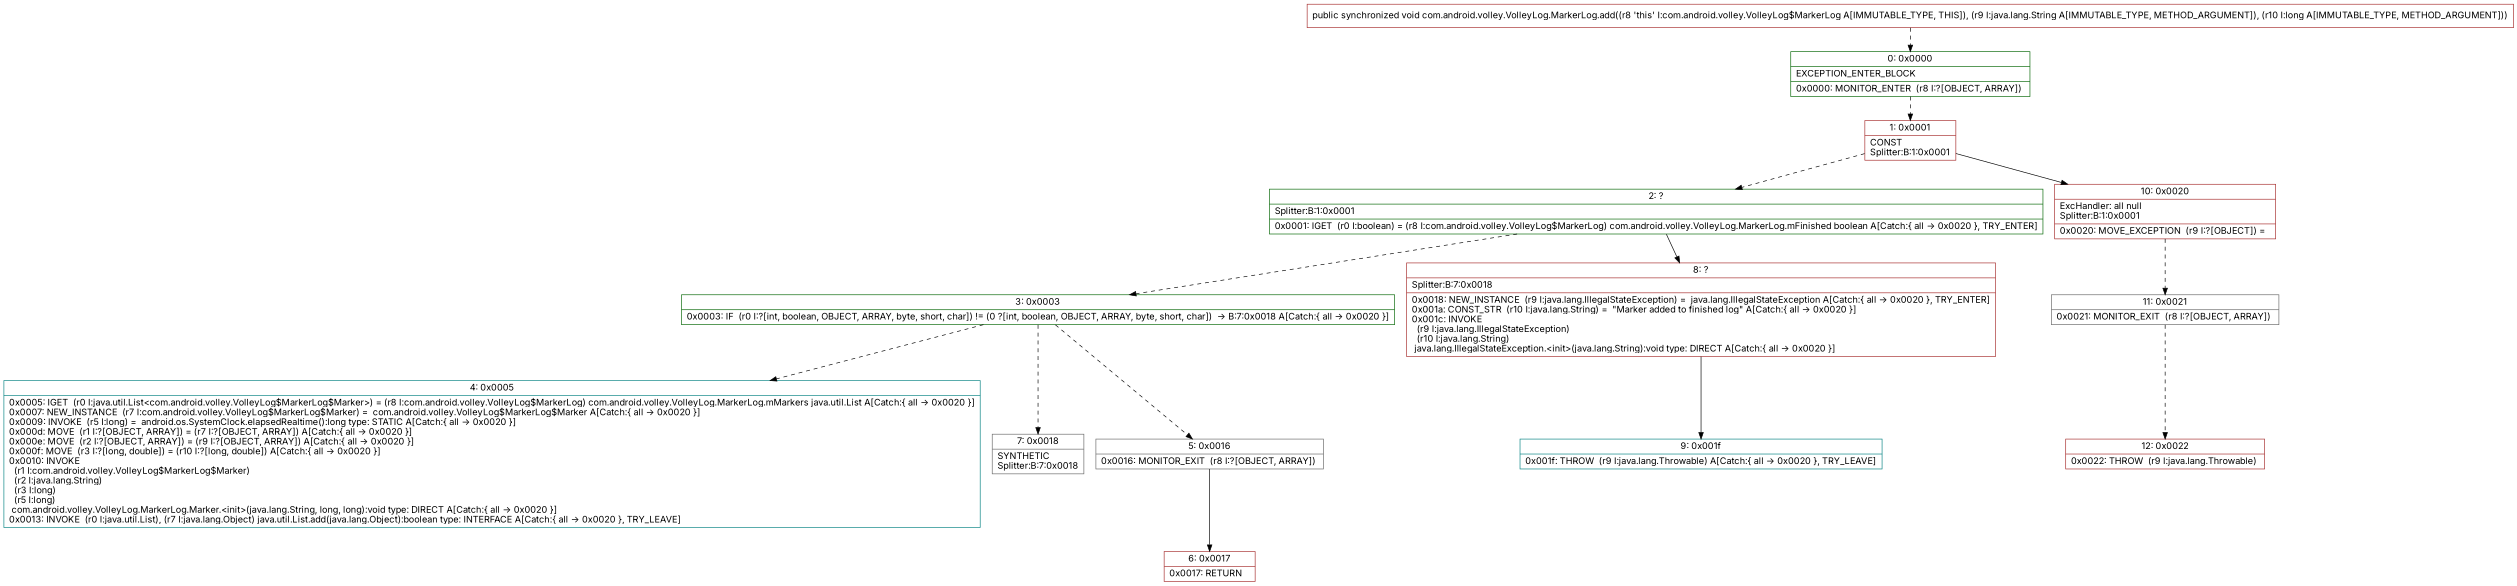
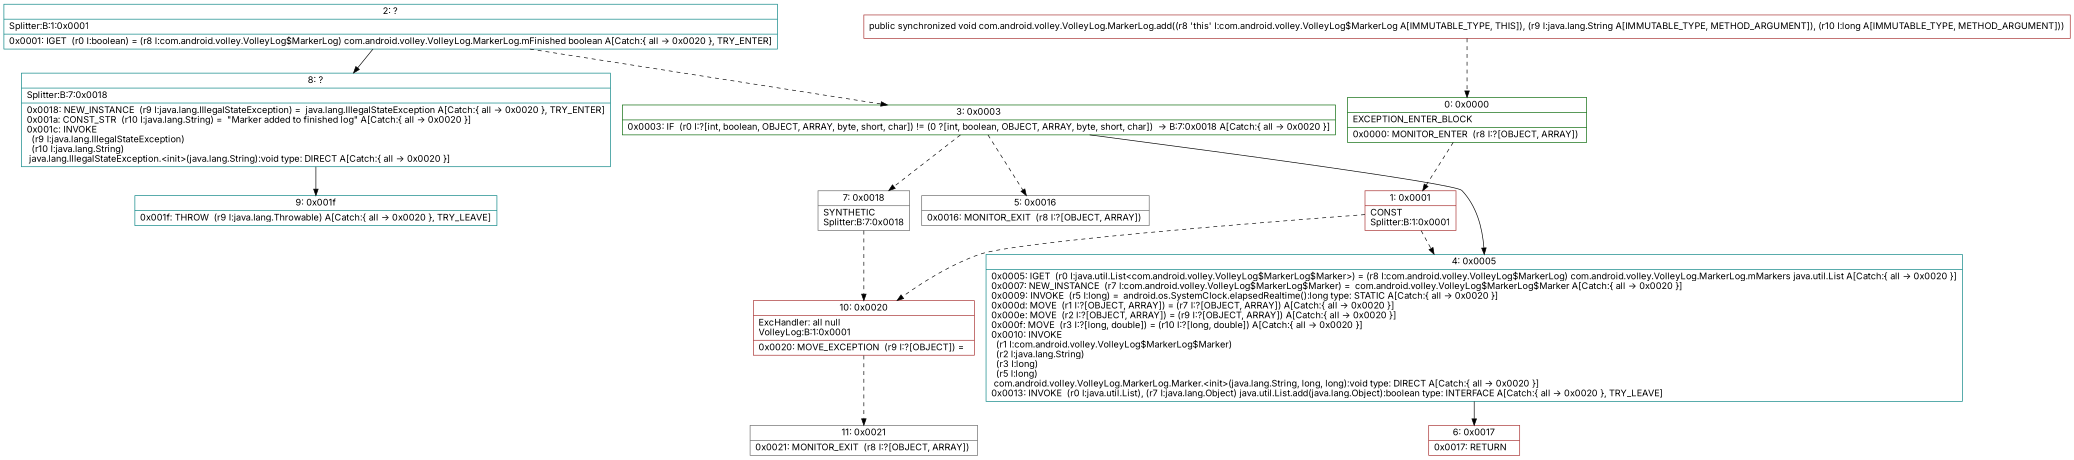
edge "1: 0x0001" -> "10: 0x0020": style solid -> dashed
edge "1: 0x0001" -> "2: ?": now "1: 0x0001" -> "4: 0x0005"
node "2: ?": color darkgreen -> teal
node "10: 0x0020": text "Splitter:B:1:0x0001" -> "VolleyLog:B:1:0x0001"
edge "7: 0x0018" -> "10: 0x0020": added
node "8: ?": color brown -> teal
edge "3: 0x0003" -> "4: 0x0005": style dashed -> solid
node "12: 0x0022": removed
edge "5: 0x0016" -> "6: 0x0017": now "4: 0x0005" -> "6: 0x0017"
